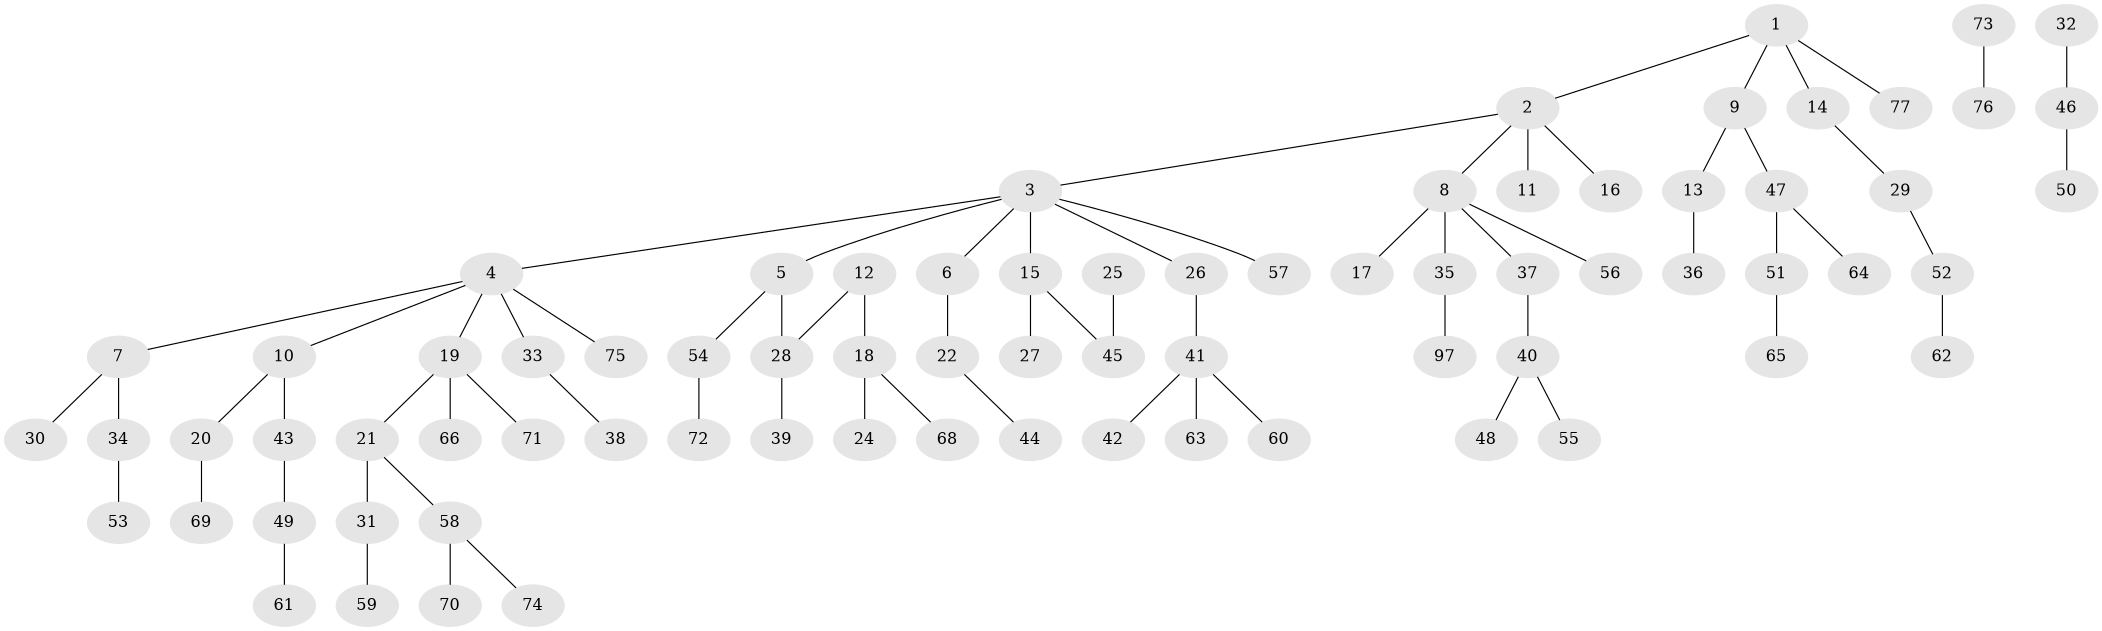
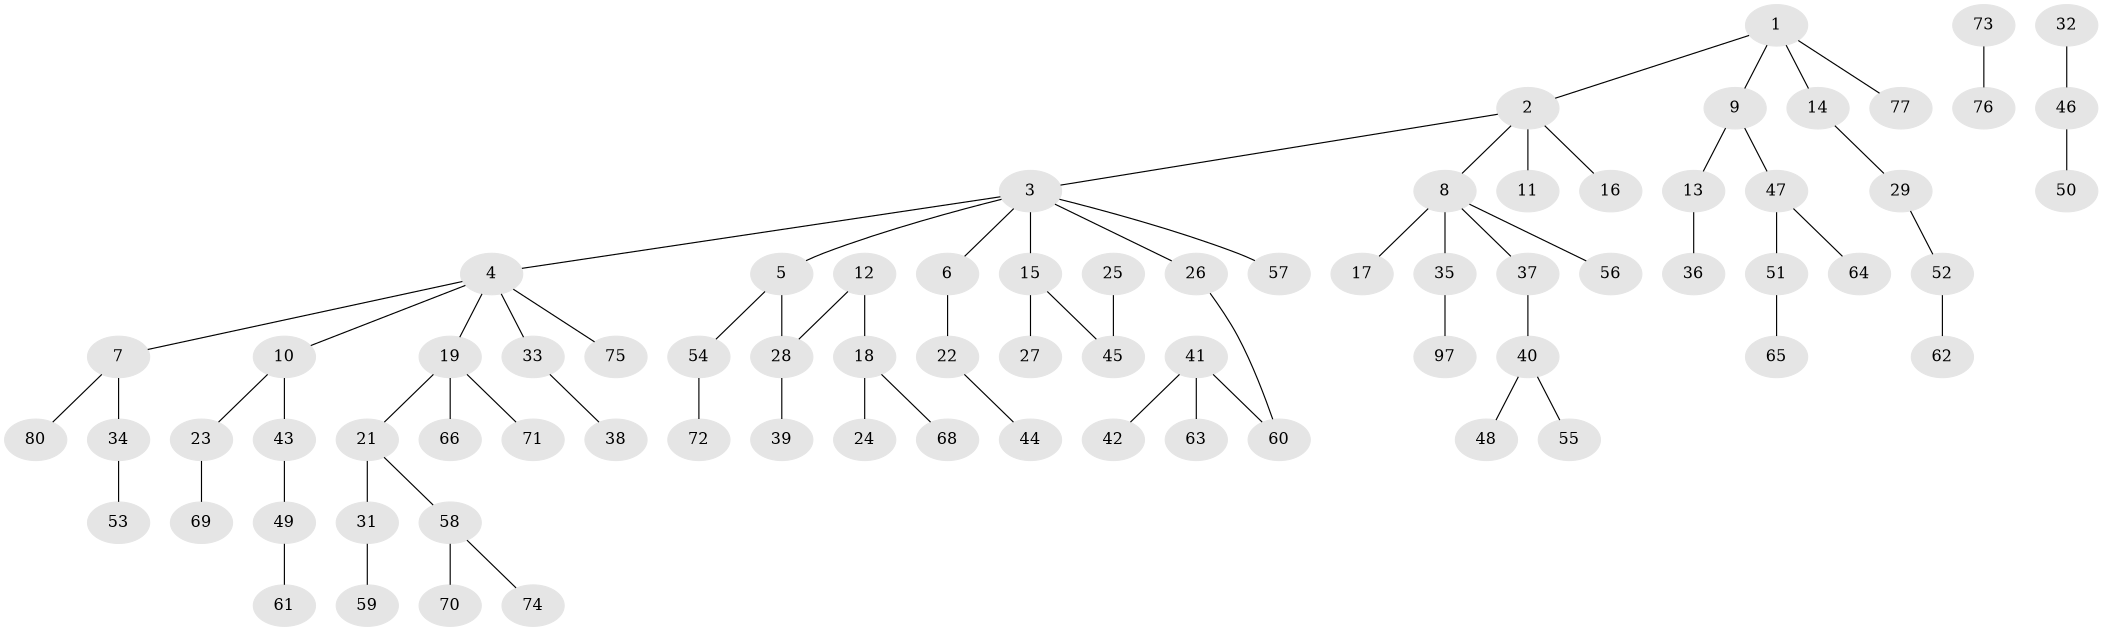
edge "26" -- "41": now "26" -- "60"
node "30": label "30" -> "80"
node "20": label "20" -> "23"
